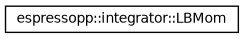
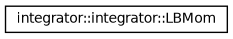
node "espressopp::integrator::LBMom": label "espressopp::integrator::LBMom" -> "integrator::integrator::LBMom"
